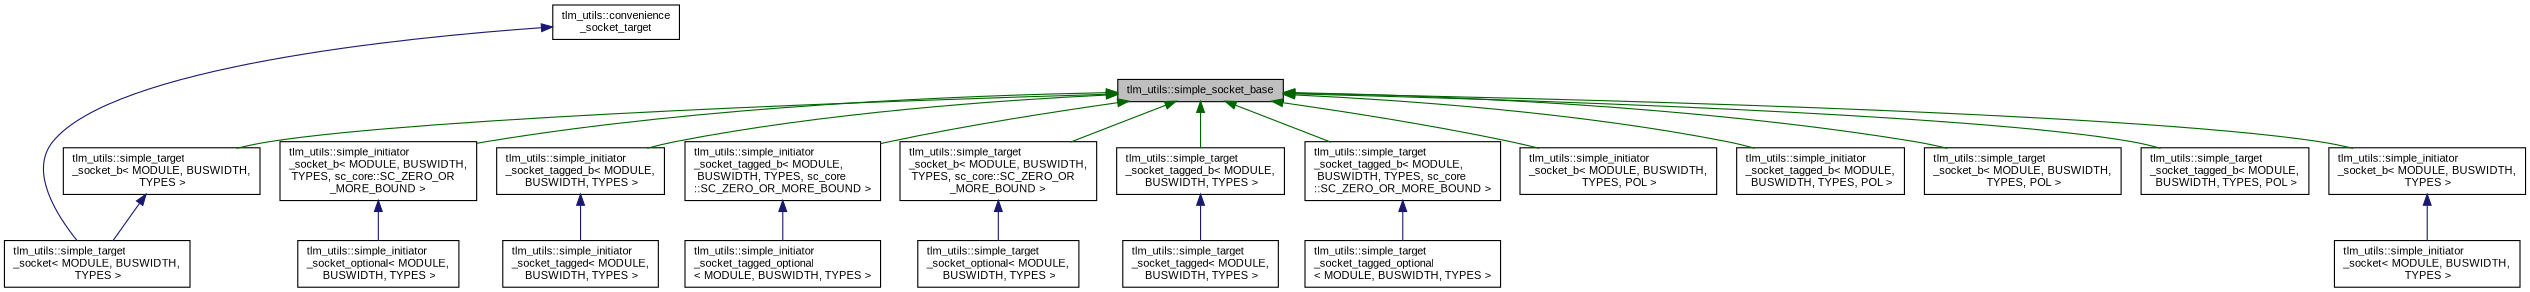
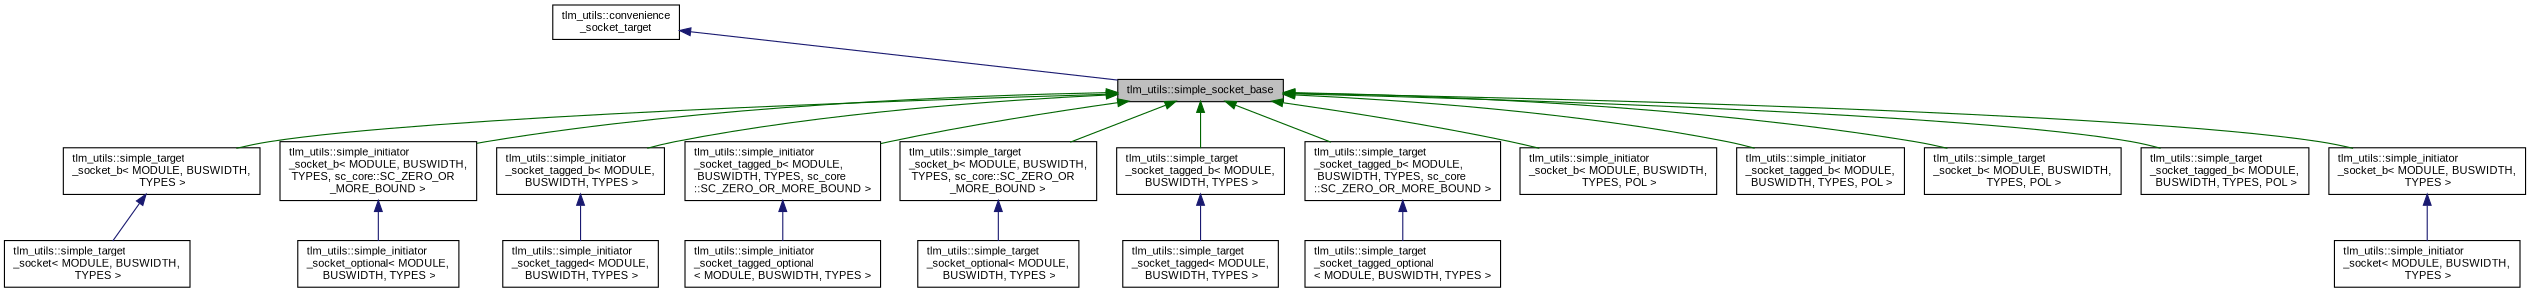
edge "tlm_utils::simple_target _socket< MODULE, BUSWIDTH, TYPES >" -> "tlm_utils::convenience _socket_target": now "tlm_utils::simple_socket_base" -> "tlm_utils::convenience _socket_target"
